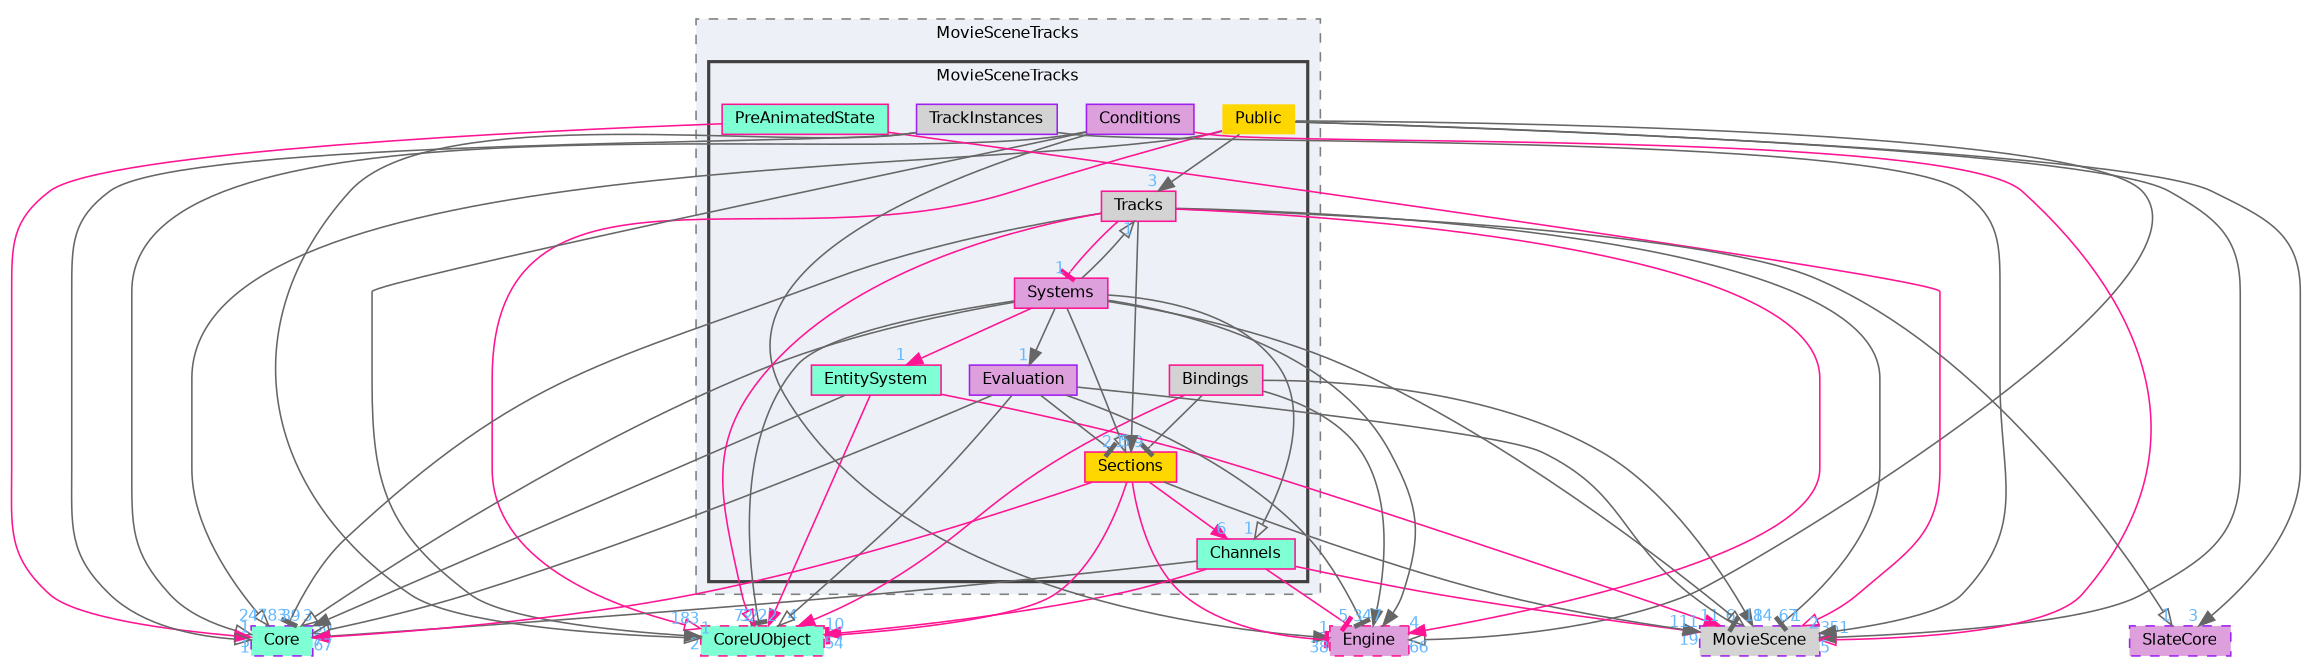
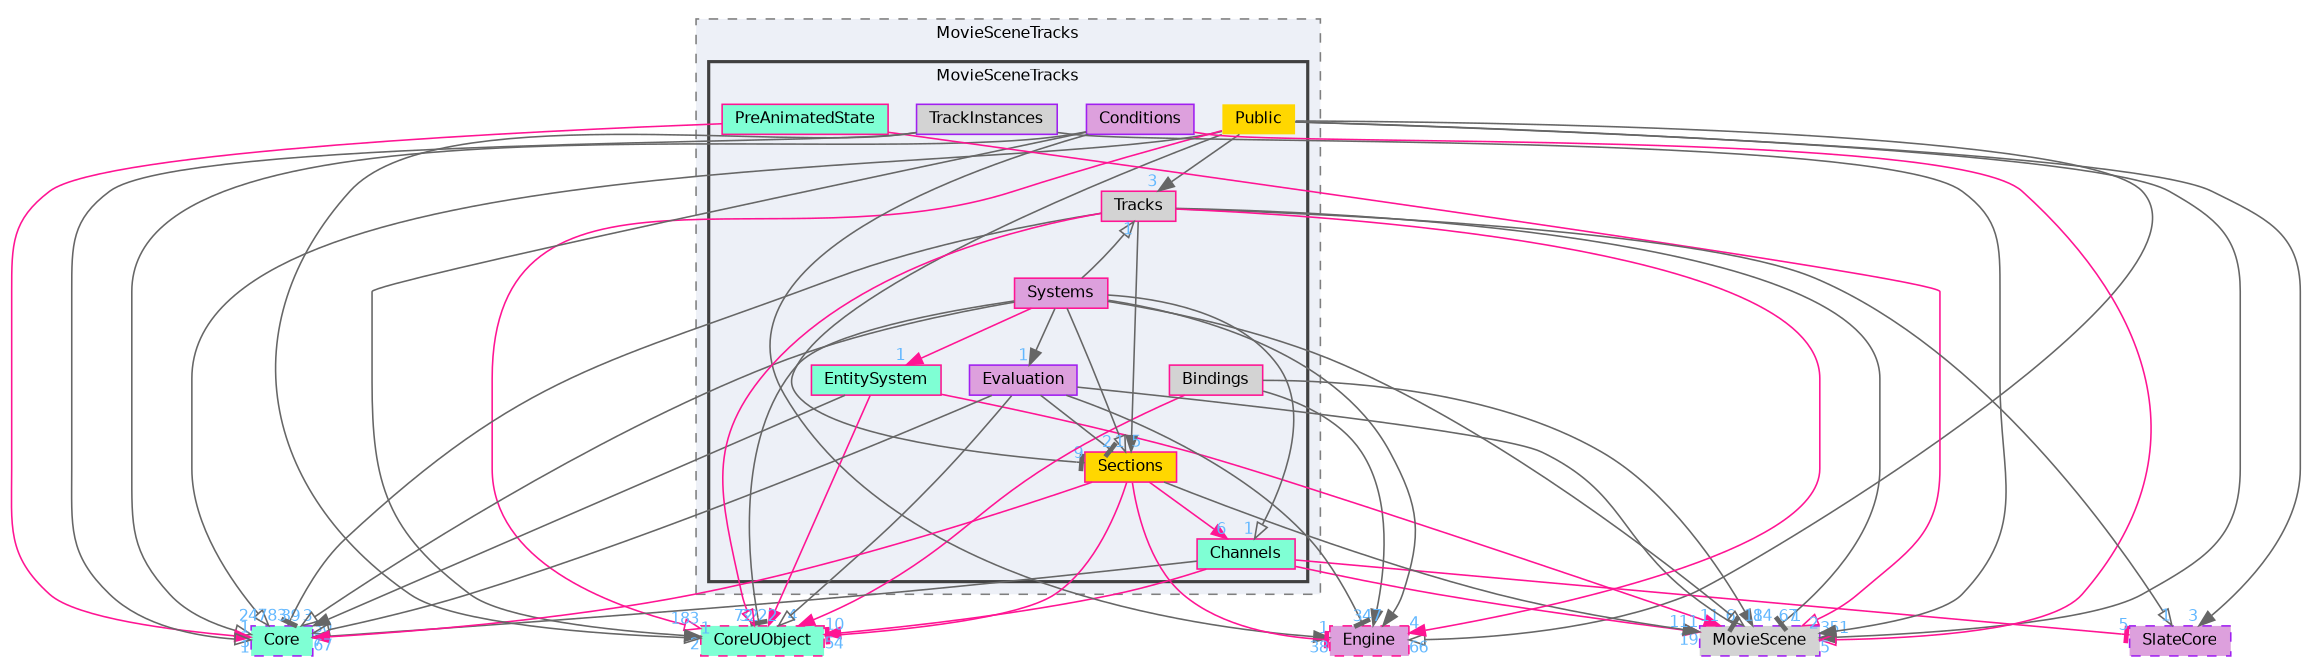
edge "Tracks" -> "Systems": removed
edge "Bindings" -> "Sections": now "Public" -> "Sections"
edge "Channels" -> "Engine": now "Channels" -> "SlateCore"
